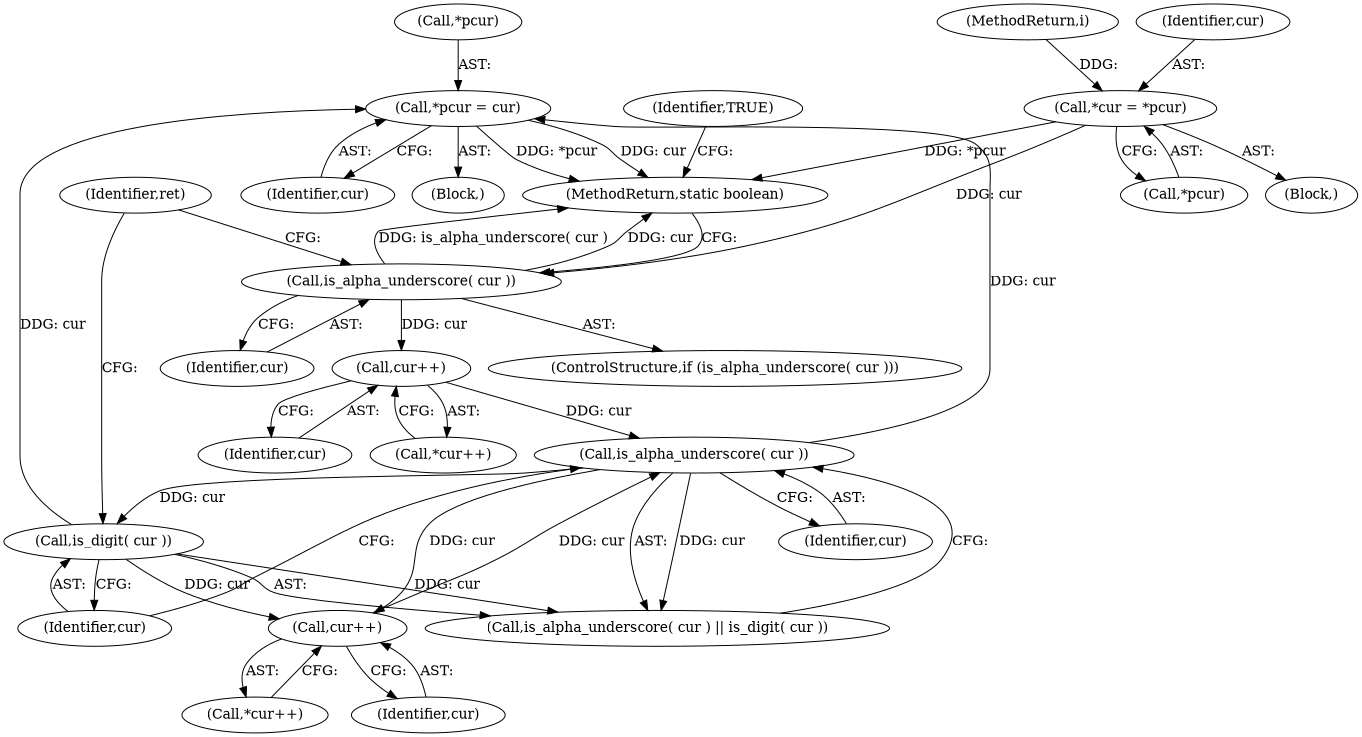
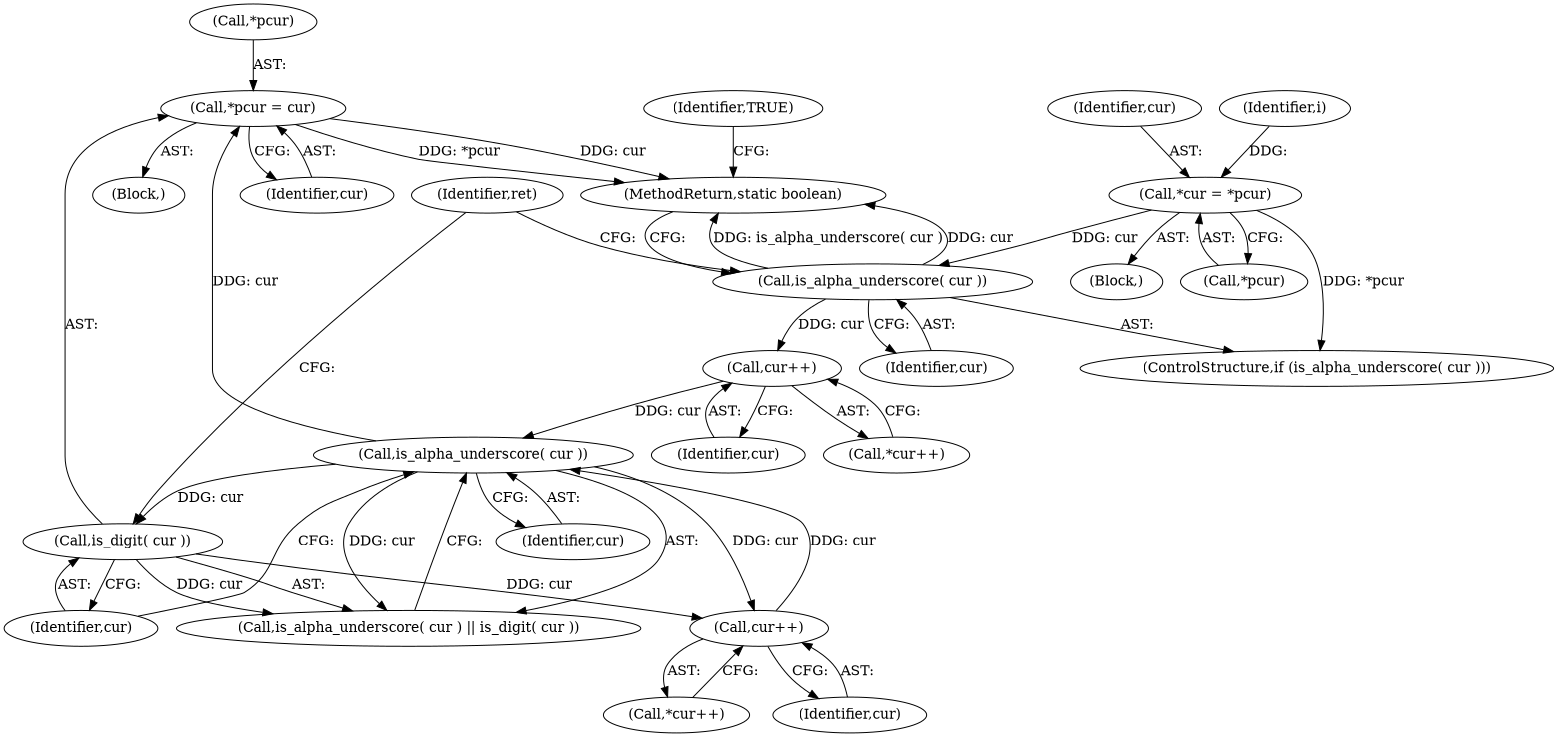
node "(MethodReturn,i)": label "(MethodReturn,i)" -> "(Identifier,i)"
edge "(Call,*cur = *pcur)" -> "(MethodReturn,static boolean)": now "(Call,*cur = *pcur)" -> "(ControlStructure,if (is_alpha_underscore( cur )))"
edge "(Call,is_digit( cur ))" -> "(Call,*pcur = cur)": label "DDG: cur" -> "AST: "
